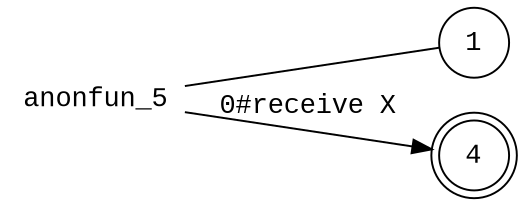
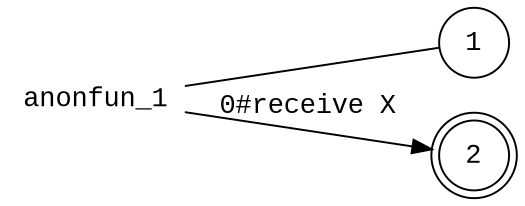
node "anonfun_5": label "anonfun_5" -> "anonfun_1"
node "4": label "4" -> "2"
